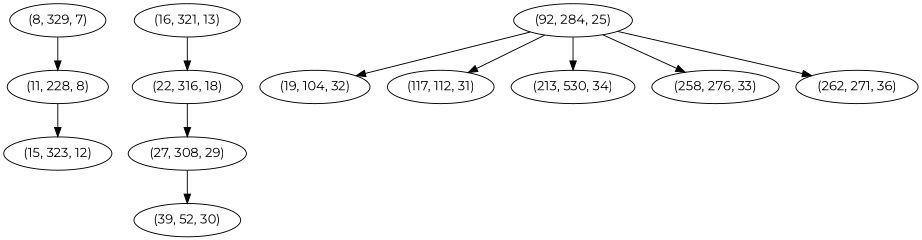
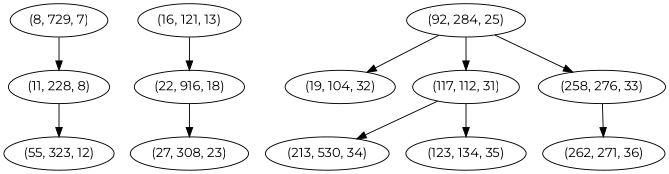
node "(8, 329, 7)": label "(8, 329, 7)" -> "(8, 729, 7)"
node "(16, 321, 13)": label "(16, 321, 13)" -> "(16, 121, 13)"
edge "(92, 284, 25)" -> "(213, 530, 34)": now "(117, 112, 31)" -> "(213, 530, 34)"
edge "(92, 284, 25)" -> "(262, 271, 36)": now "(258, 276, 33)" -> "(262, 271, 36)"
node "(22, 316, 18)": label "(22, 316, 18)" -> "(22, 916, 18)"
node "(15, 323, 12)": label "(15, 323, 12)" -> "(55, 323, 12)"
node "(27, 308, 29)": label "(27, 308, 29)" -> "(27, 308, 23)"
node "(123, 134, 35)": added
node "(39, 52, 30)": removed
